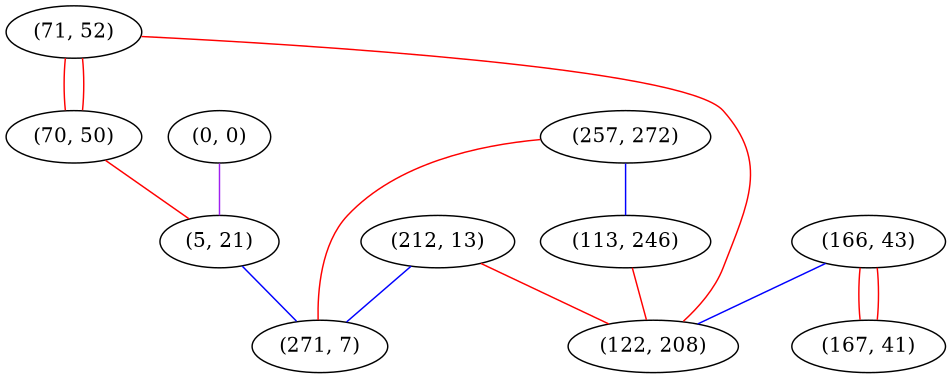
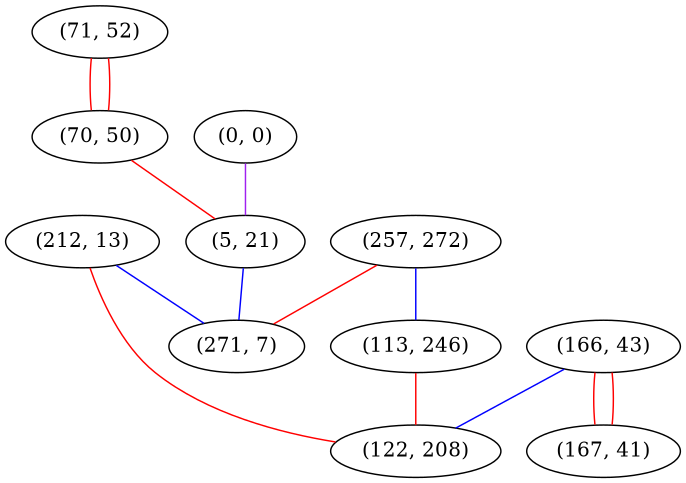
edge "(71, 52)" -- "(122, 208)": removed
